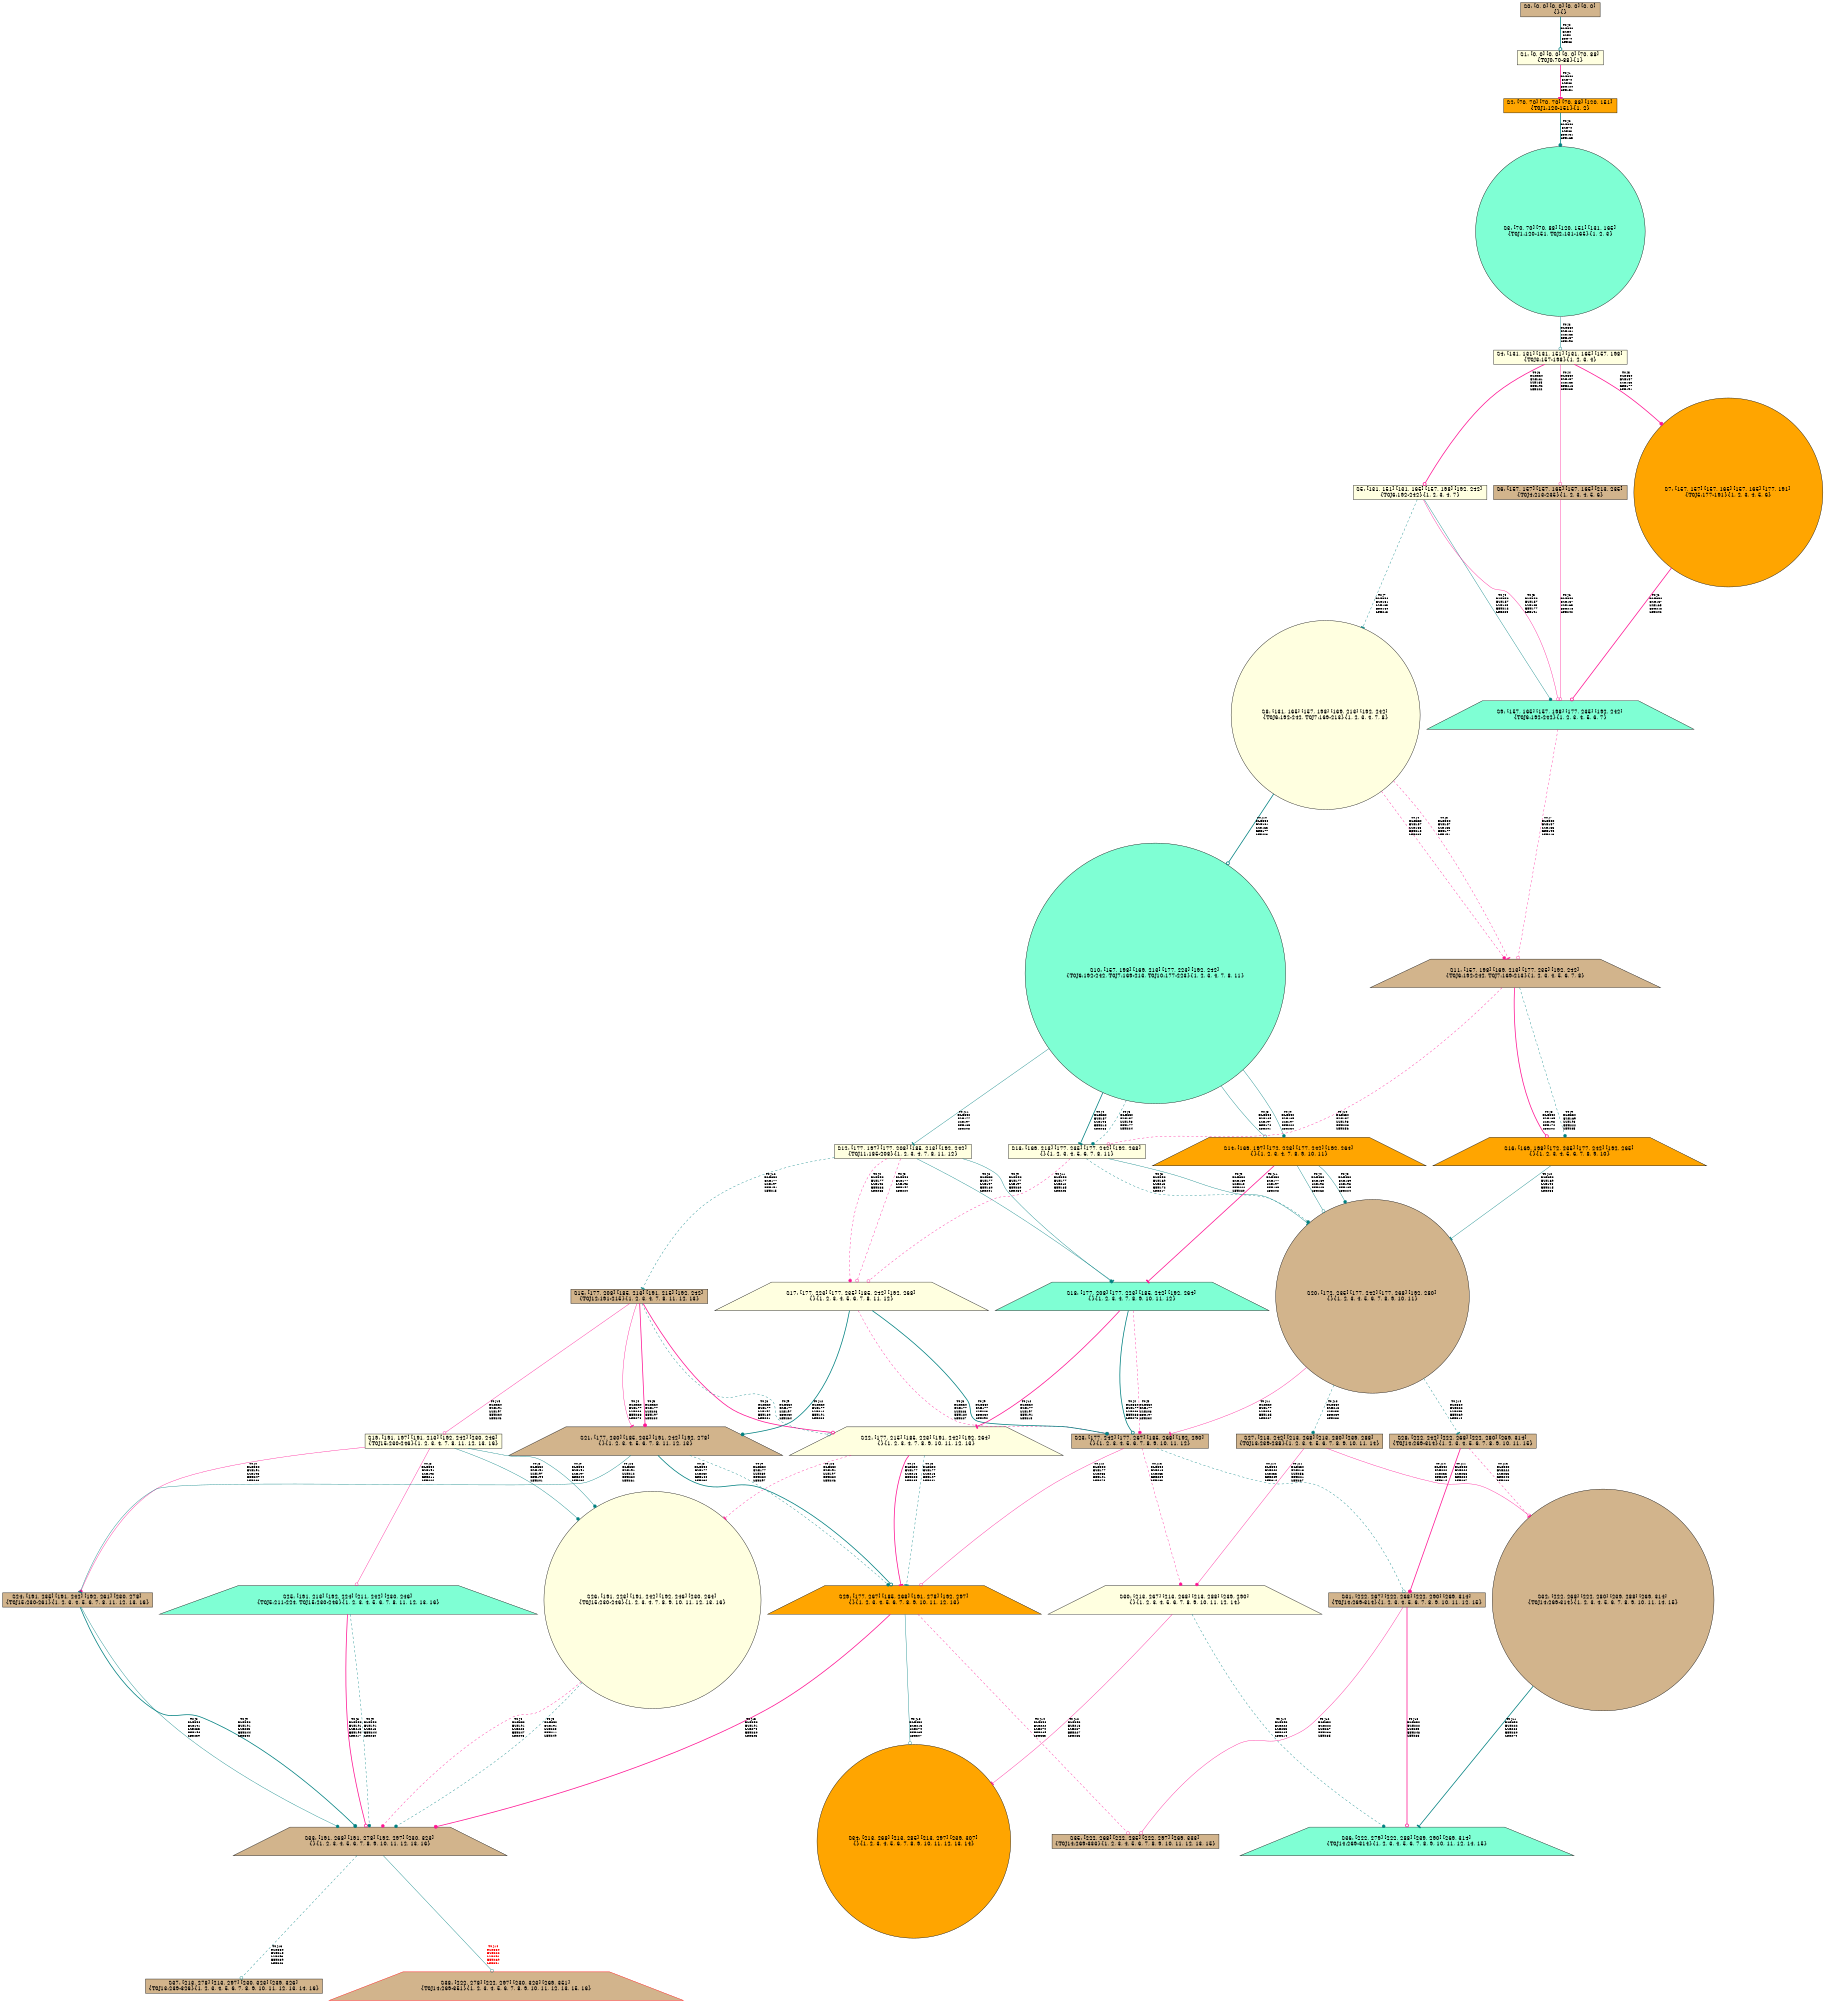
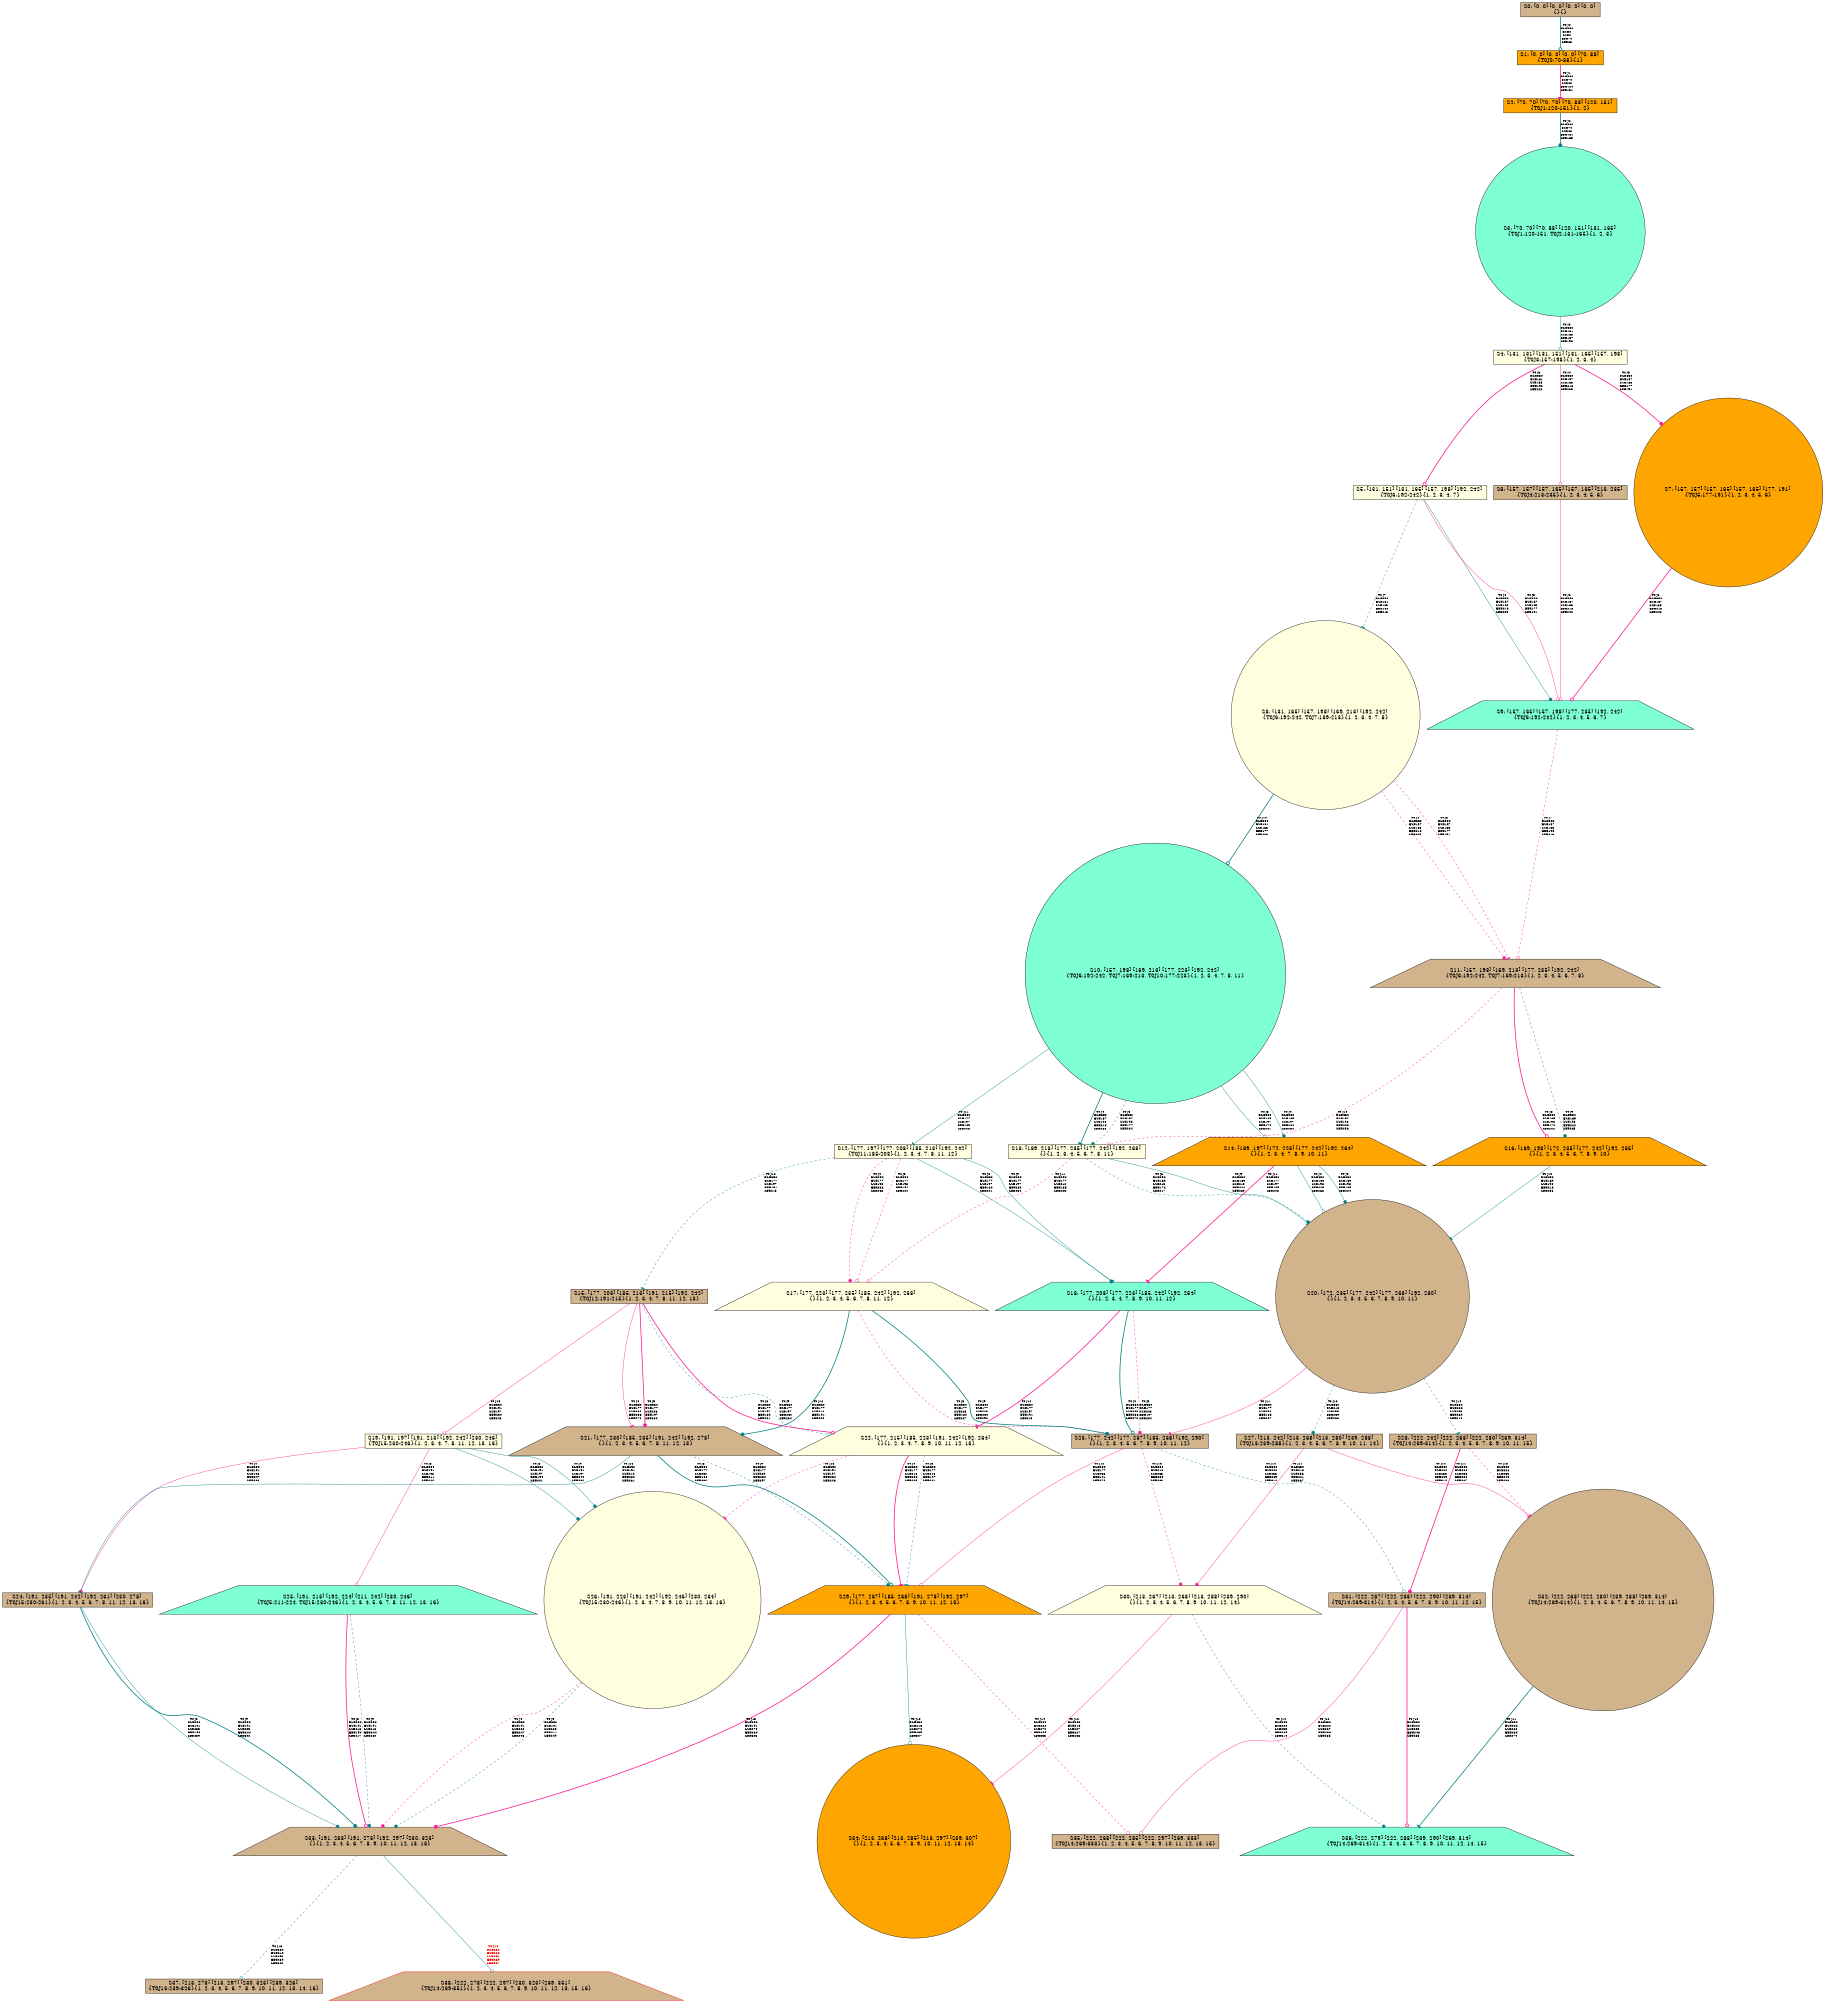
node "S1: [0, 0] [0, 0] [0, 0] [70, 88] {T0J0:70-88}{1}": fillcolor lightyellow -> orange
